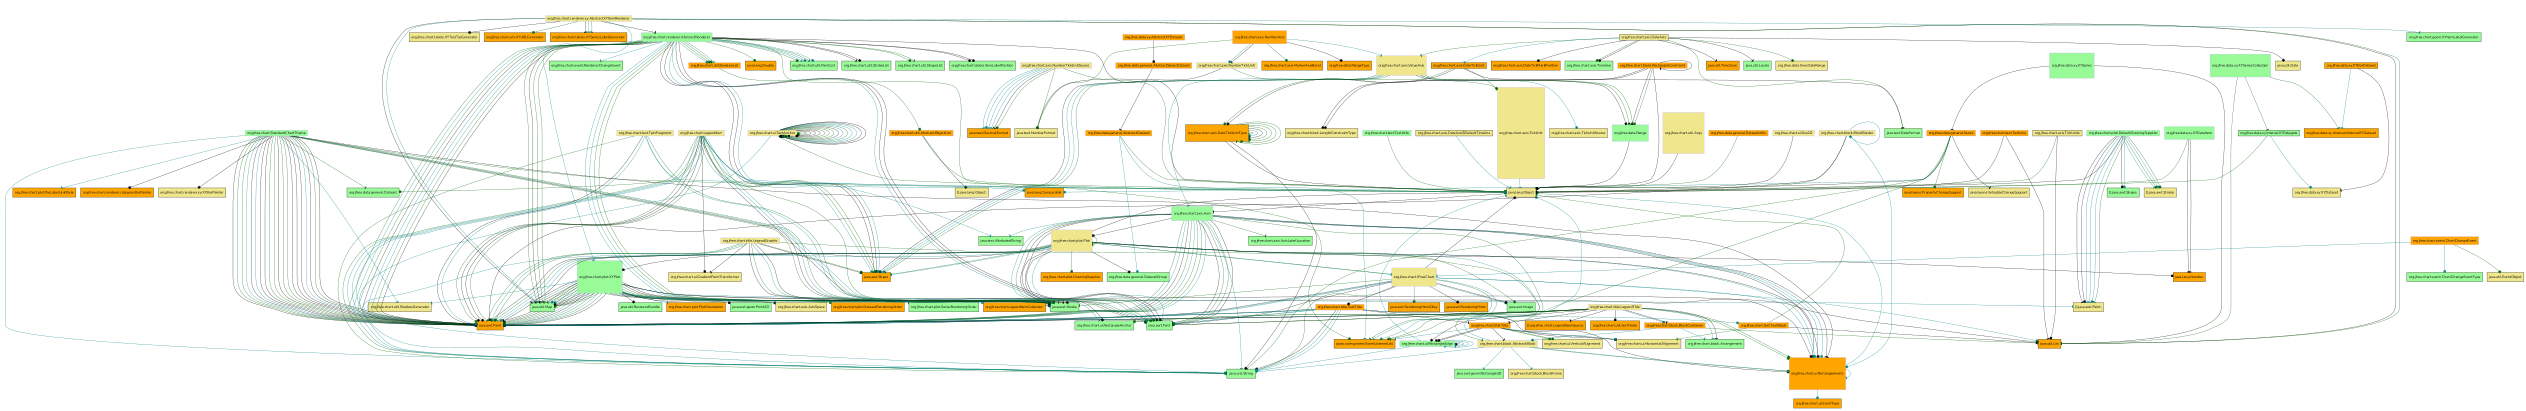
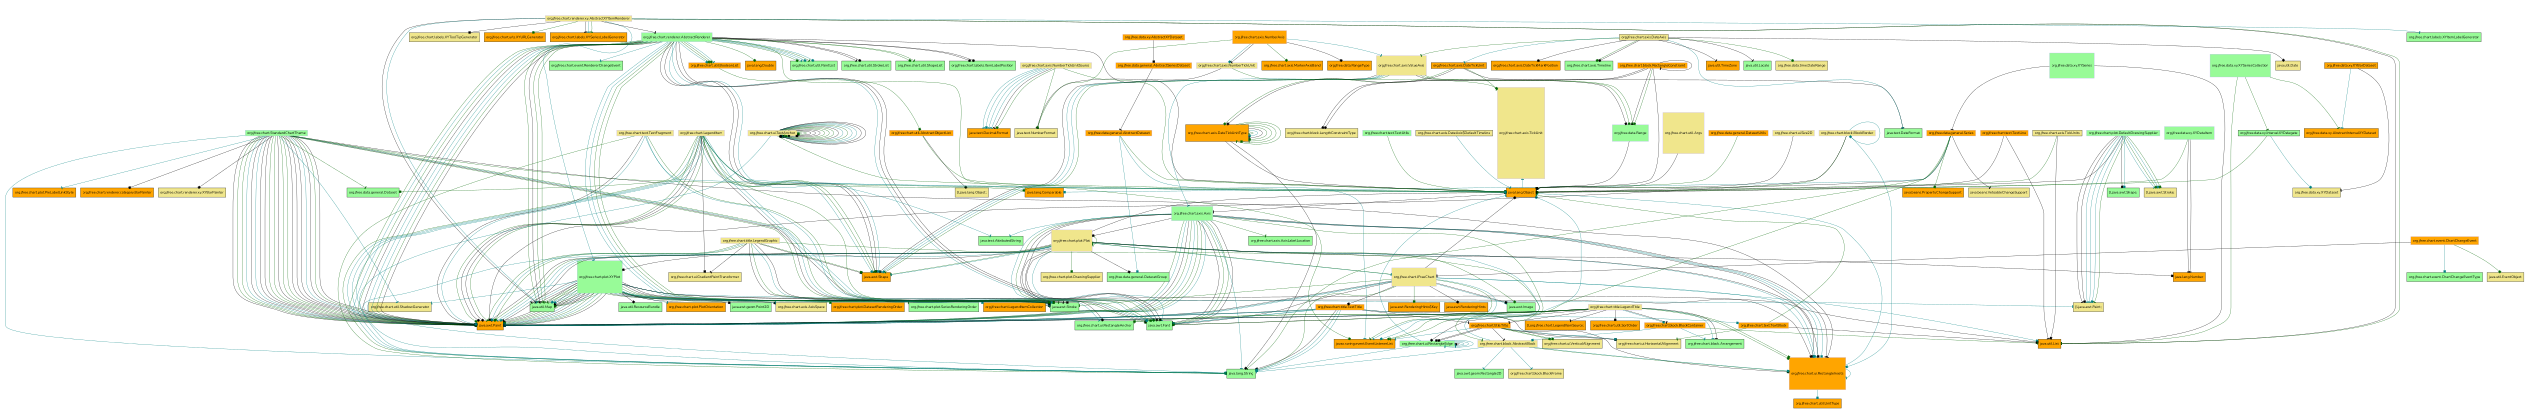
node "org.jfree.chart.geom.XYItemLabelGenerator": label "org.jfree.chart.geom.XYItemLabelGenerator" -> "org.jfree.chart.labels.XYItemLabelGenerator"
edge "org.jfree.chart.axis.DateAxis" -> "java.text.DateFormat": color darkgreen -> teal
node "org.jfree.chart.axis.TickUnitSource": removed
edge "org.jfree.chart.axis.TickUnit" -> "java.lang.Object": reversed
edge "org.jfree.chart.LegendItem" -> "java.lang.Comparable": color teal -> darkgreen
node "java.lang.Object": fillcolor khaki -> orange
edge "org.jfree.chart.event.ChartChangeEvent" -> "org.jfree.chart.JFreeChart": color teal -> black
node "org.jfree.chart.plot.DrawingSupplier": fillcolor orange -> khaki
node "java.urls.String": label "java.urls.String" -> "java.lang.String"
